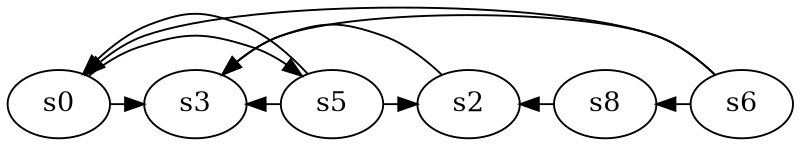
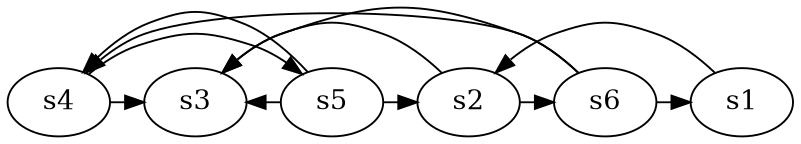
edge "s2" -> "s6": added
node "s0": label "s0" -> "s4"
node "s8": label "s8" -> "s1"
